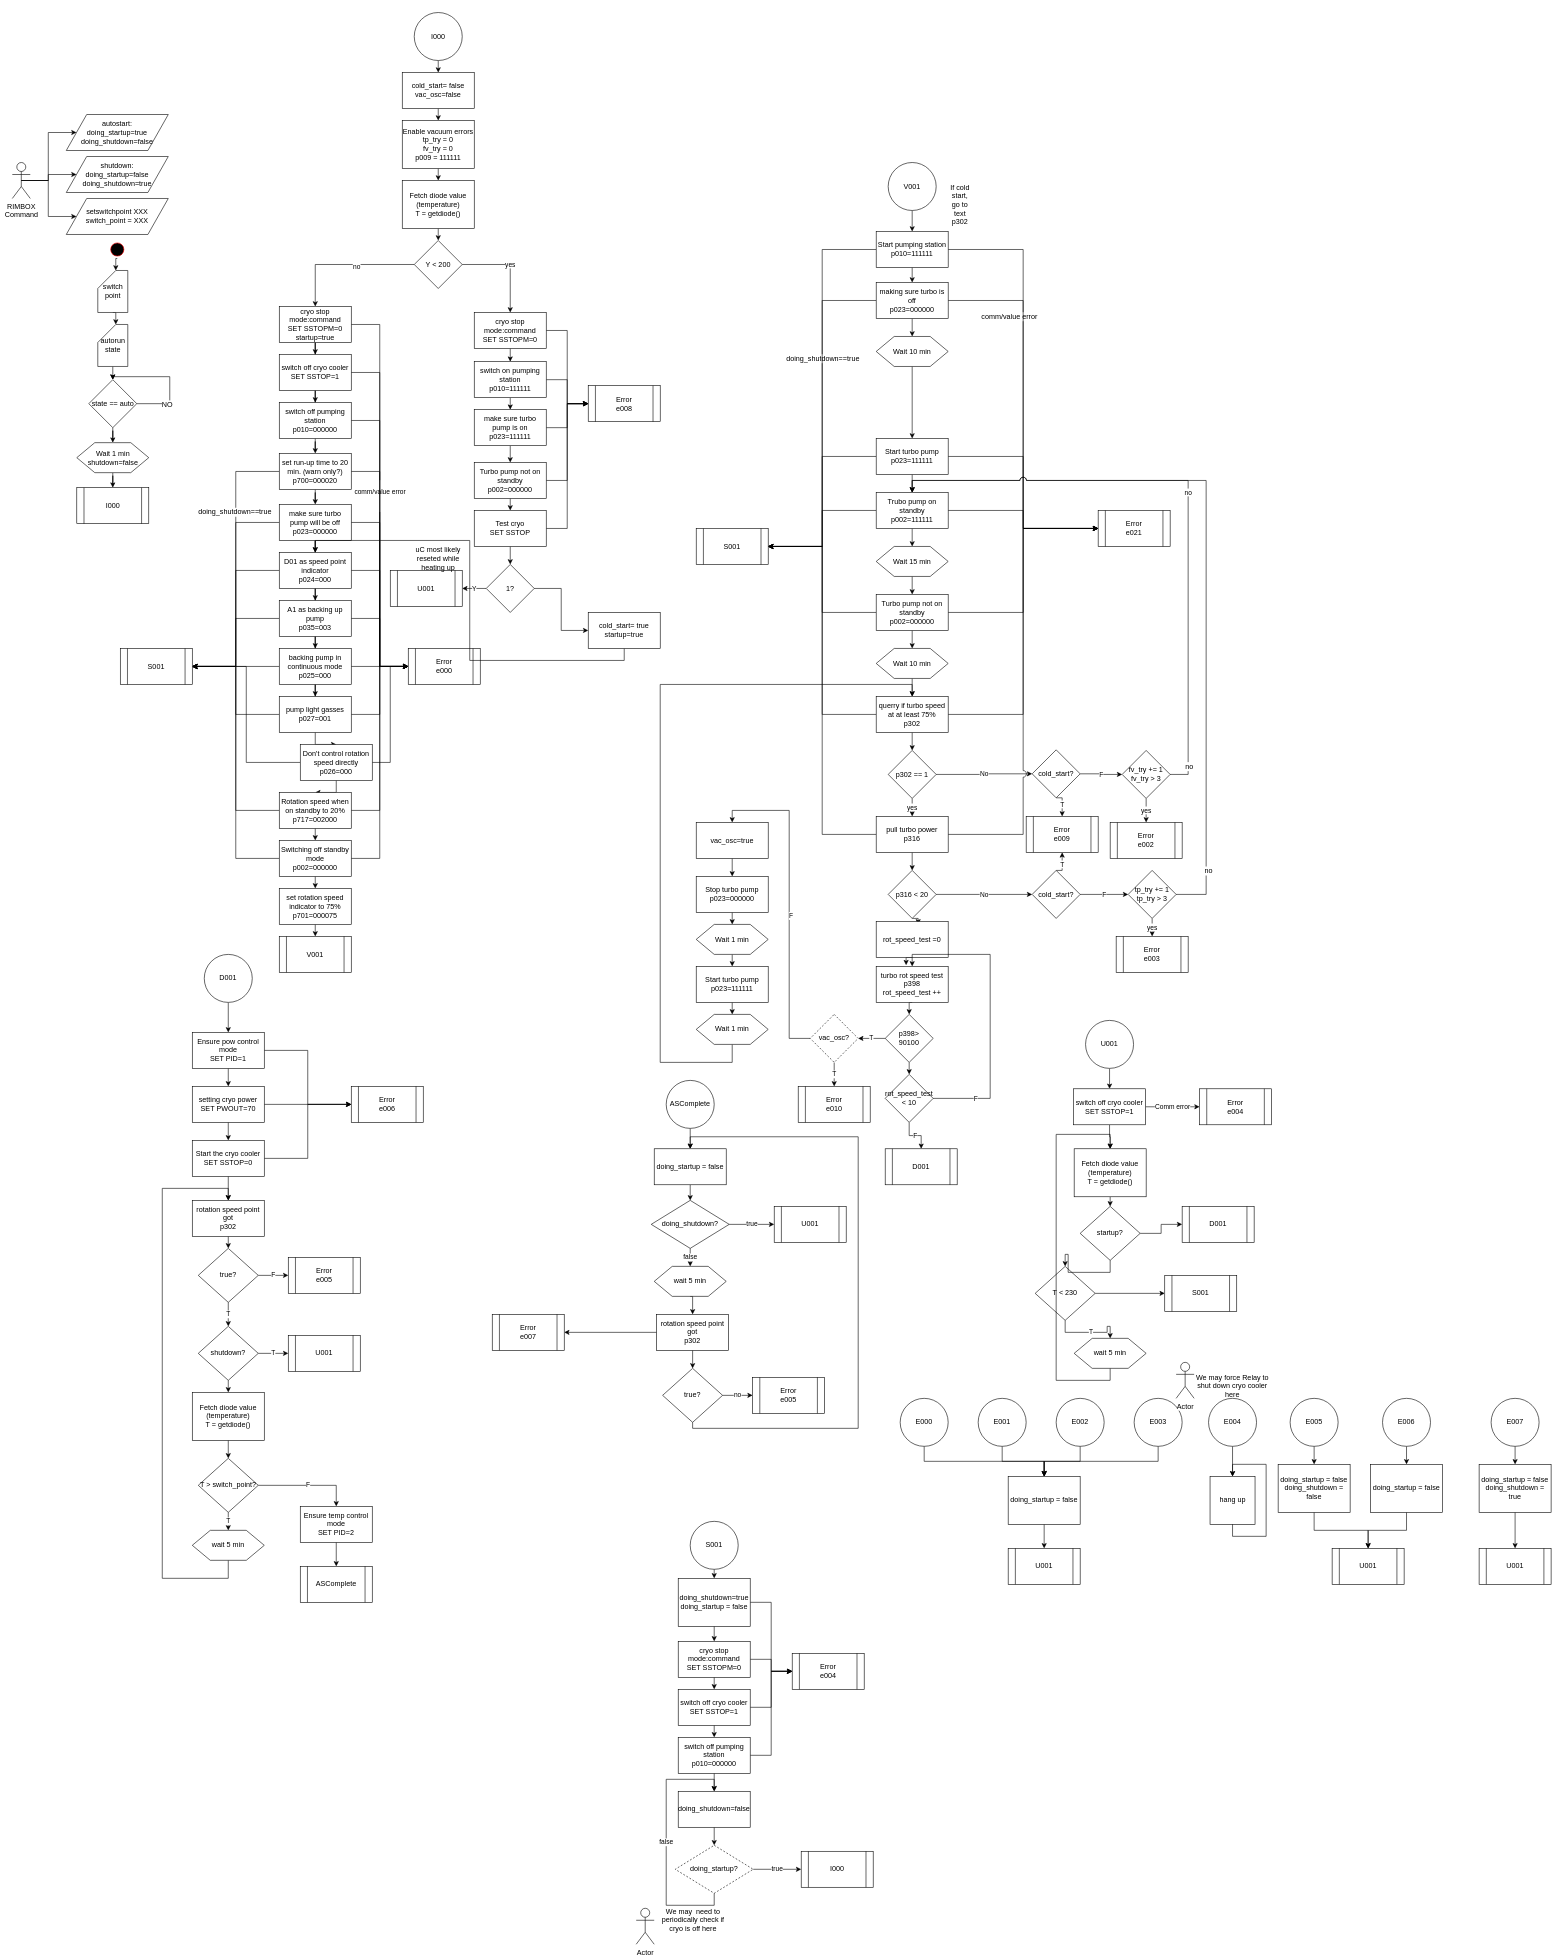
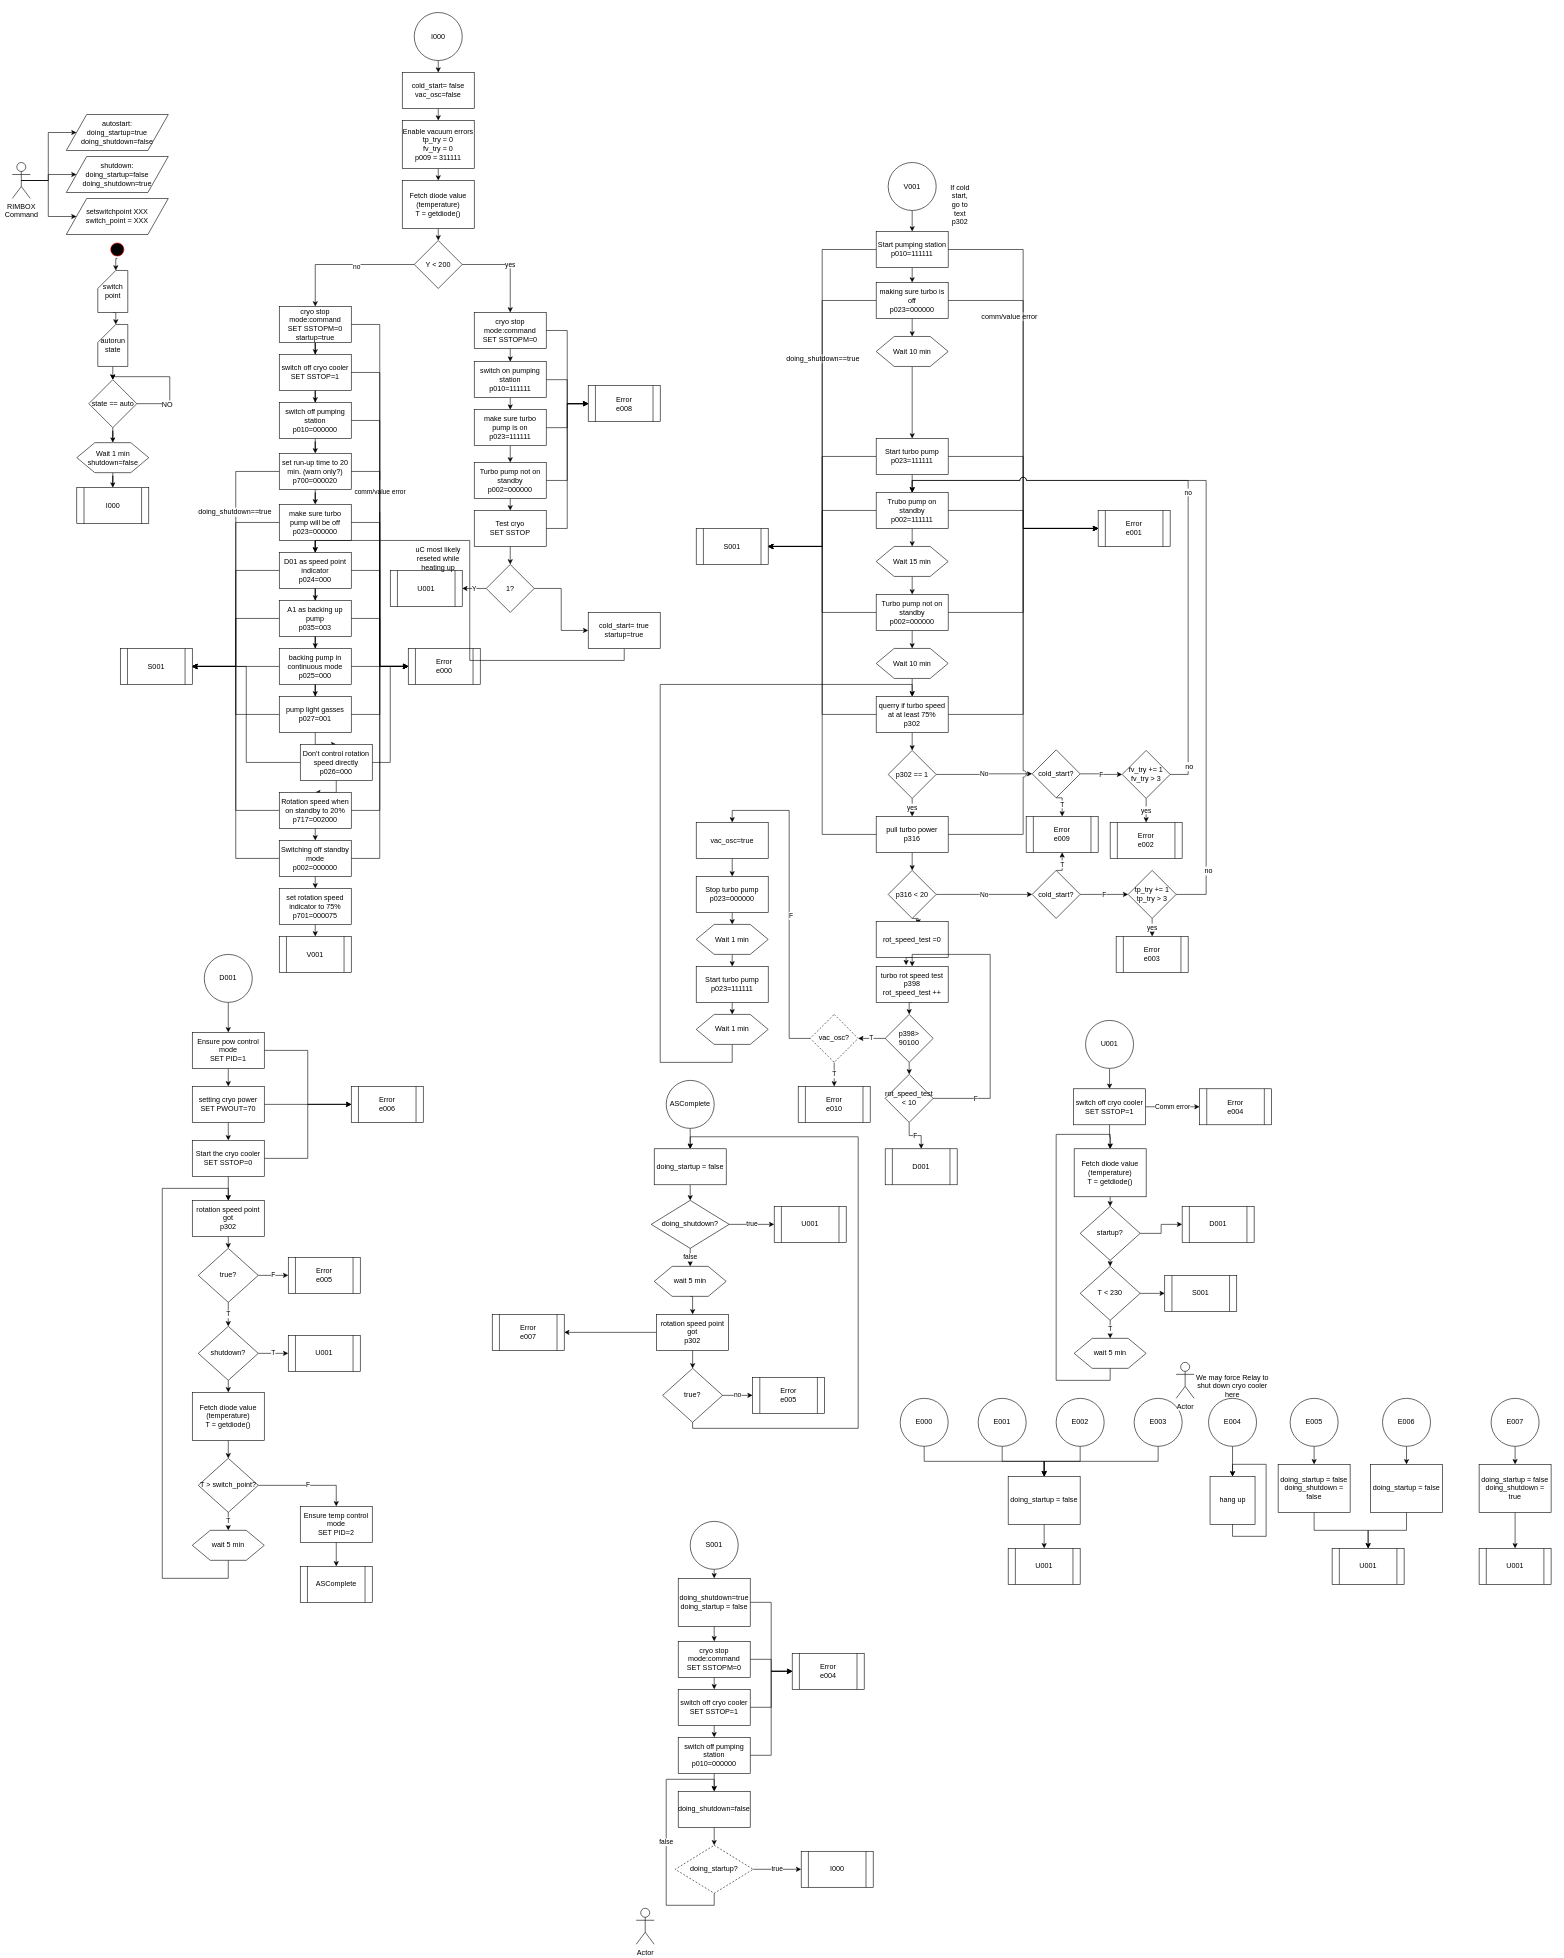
node "Enable vacuum errors tp_try = 0 fv_try = 0 p009 = 111111": label "Enable vacuum errors tp_try = 0 fv_try = 0 p009 = 111111" -> "Enable vacuum errors tp_try = 0 fv_try = 0 p009 = 311111"
node "Error e021": label "Error e021" -> "Error e001"
node "T < 230": moved (1065, 1293) -> (1110, 1293)
node "We may need to periodically check if cryo is off here": removed
